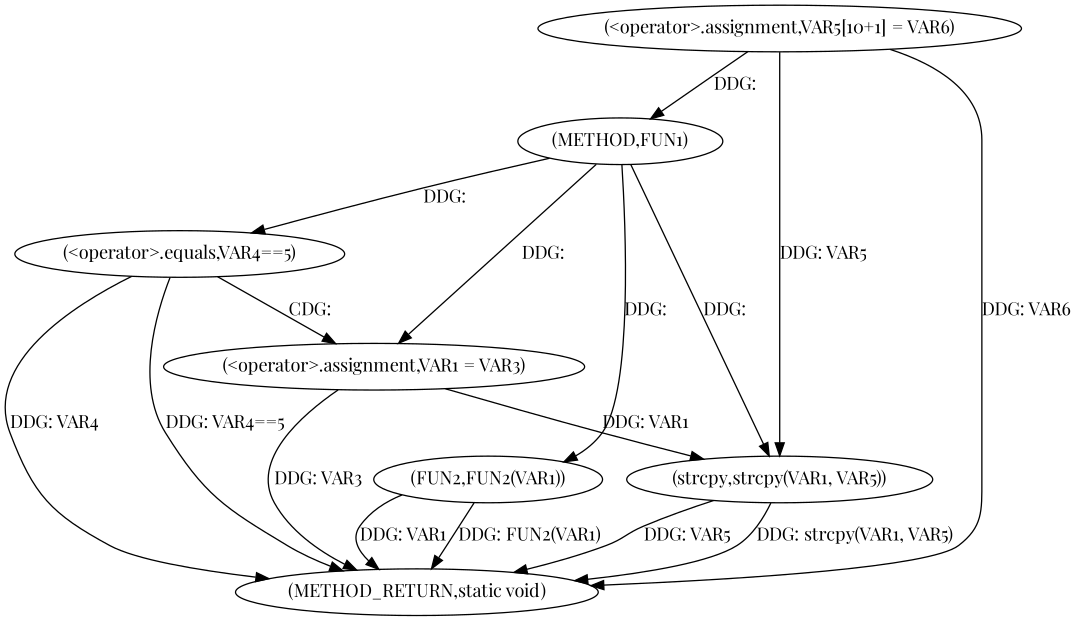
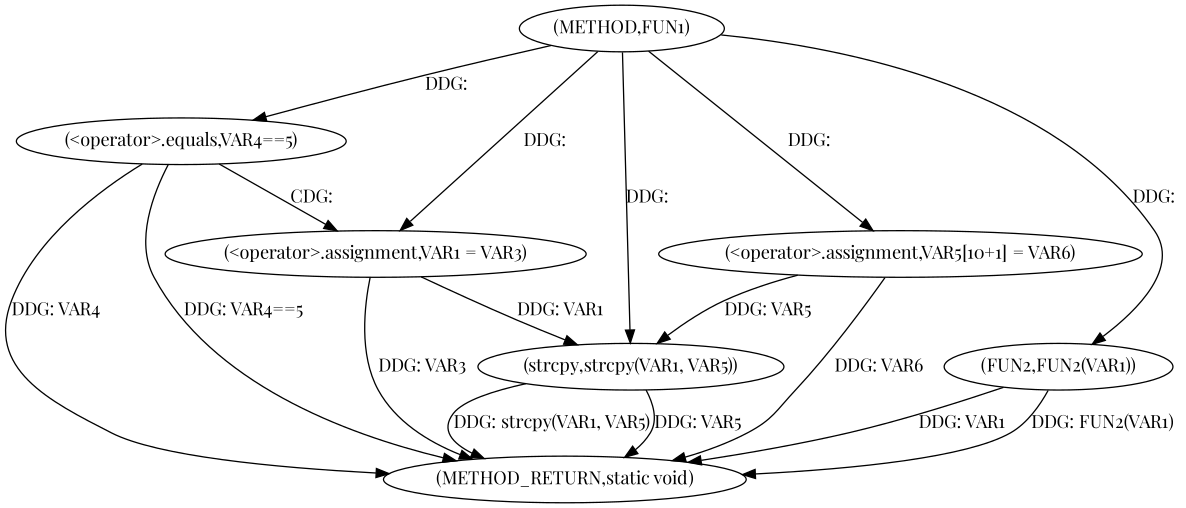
edge "(<operator>.assignment,VAR5[10+1] = VAR6)" -> "(METHOD,FUN1)": reversed
